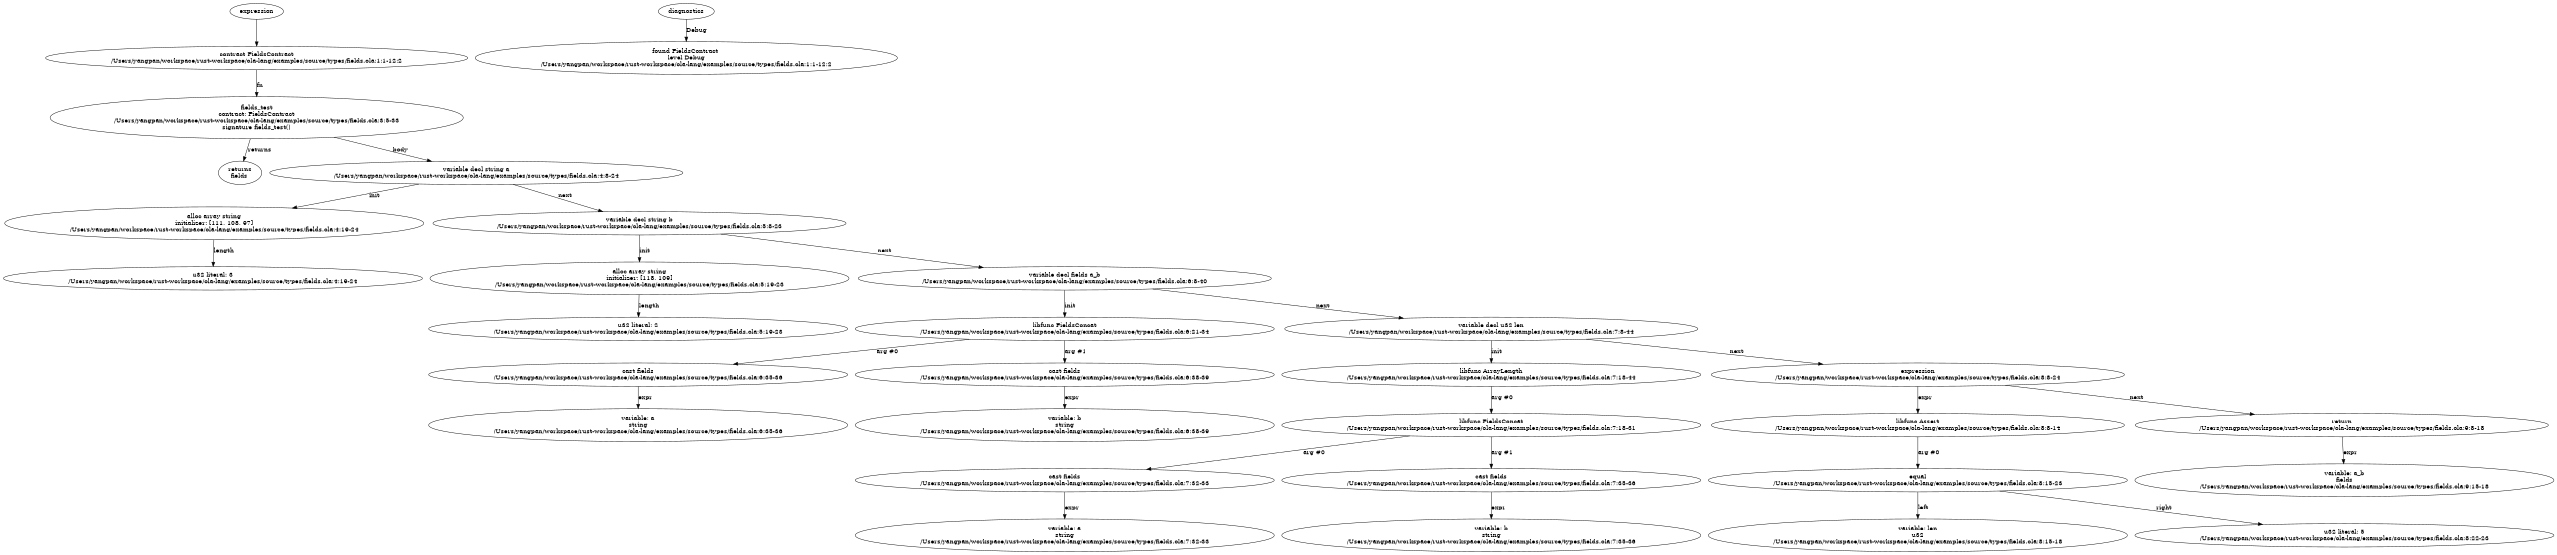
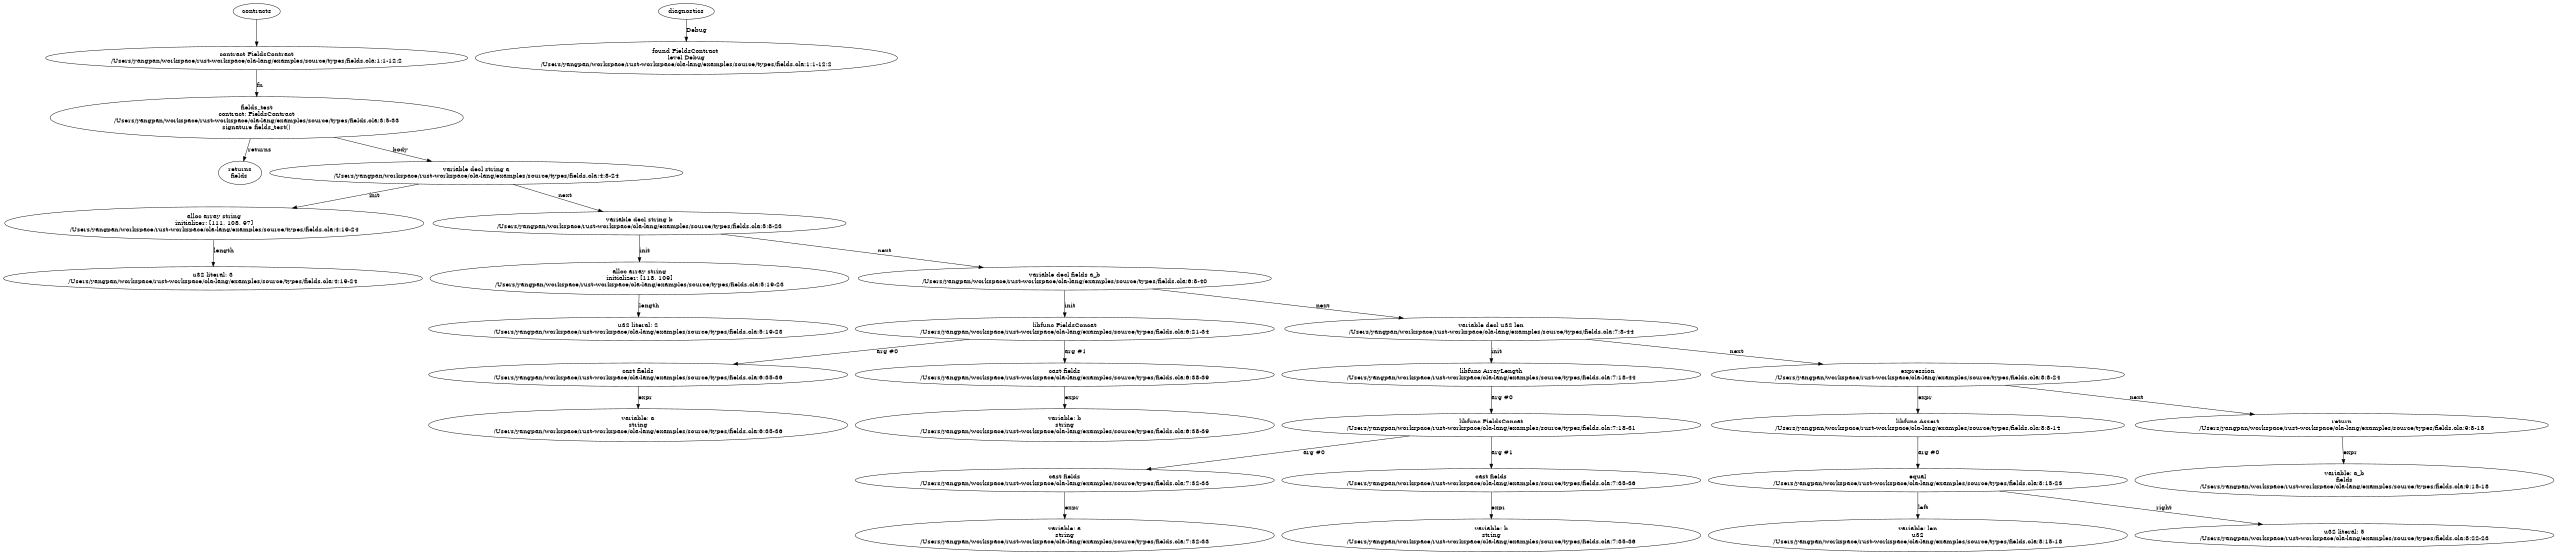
node "expression": label "expression" -> "contracts"
